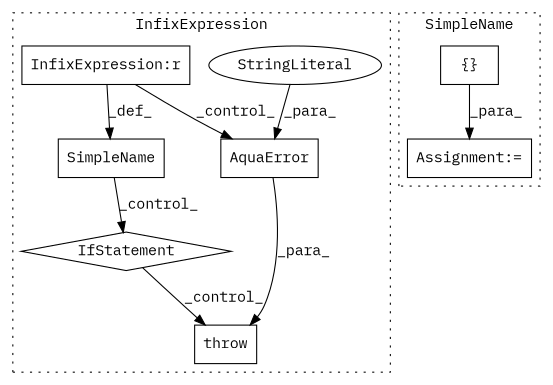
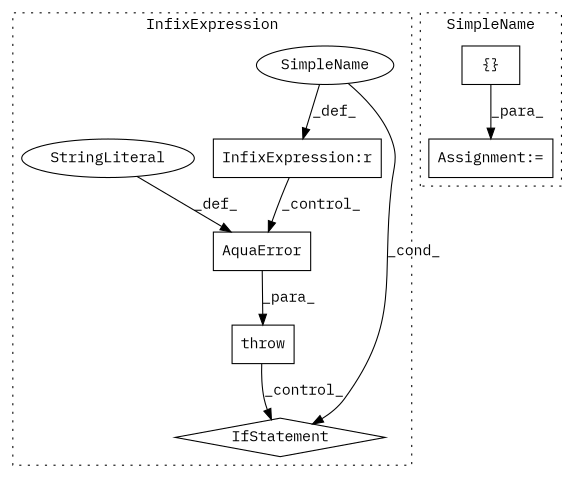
edge "InfixExpression:r" -> "SimpleName": reversed
edge "StringLiteral" -> "AquaError": label "_para_" -> "_def_"
node "SimpleName": shape box -> ellipse
edge "SimpleName" -> "IfStatement": label "_control_" -> "_cond_"
edge "IfStatement" -> "throw": reversed
